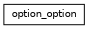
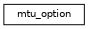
node "option_option": label "option_option" -> "mtu_option"
